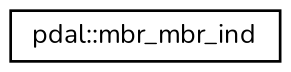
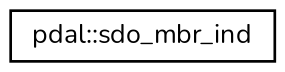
node "pdal::mbr_mbr_ind": label "pdal::mbr_mbr_ind" -> "pdal::sdo_mbr_ind"
